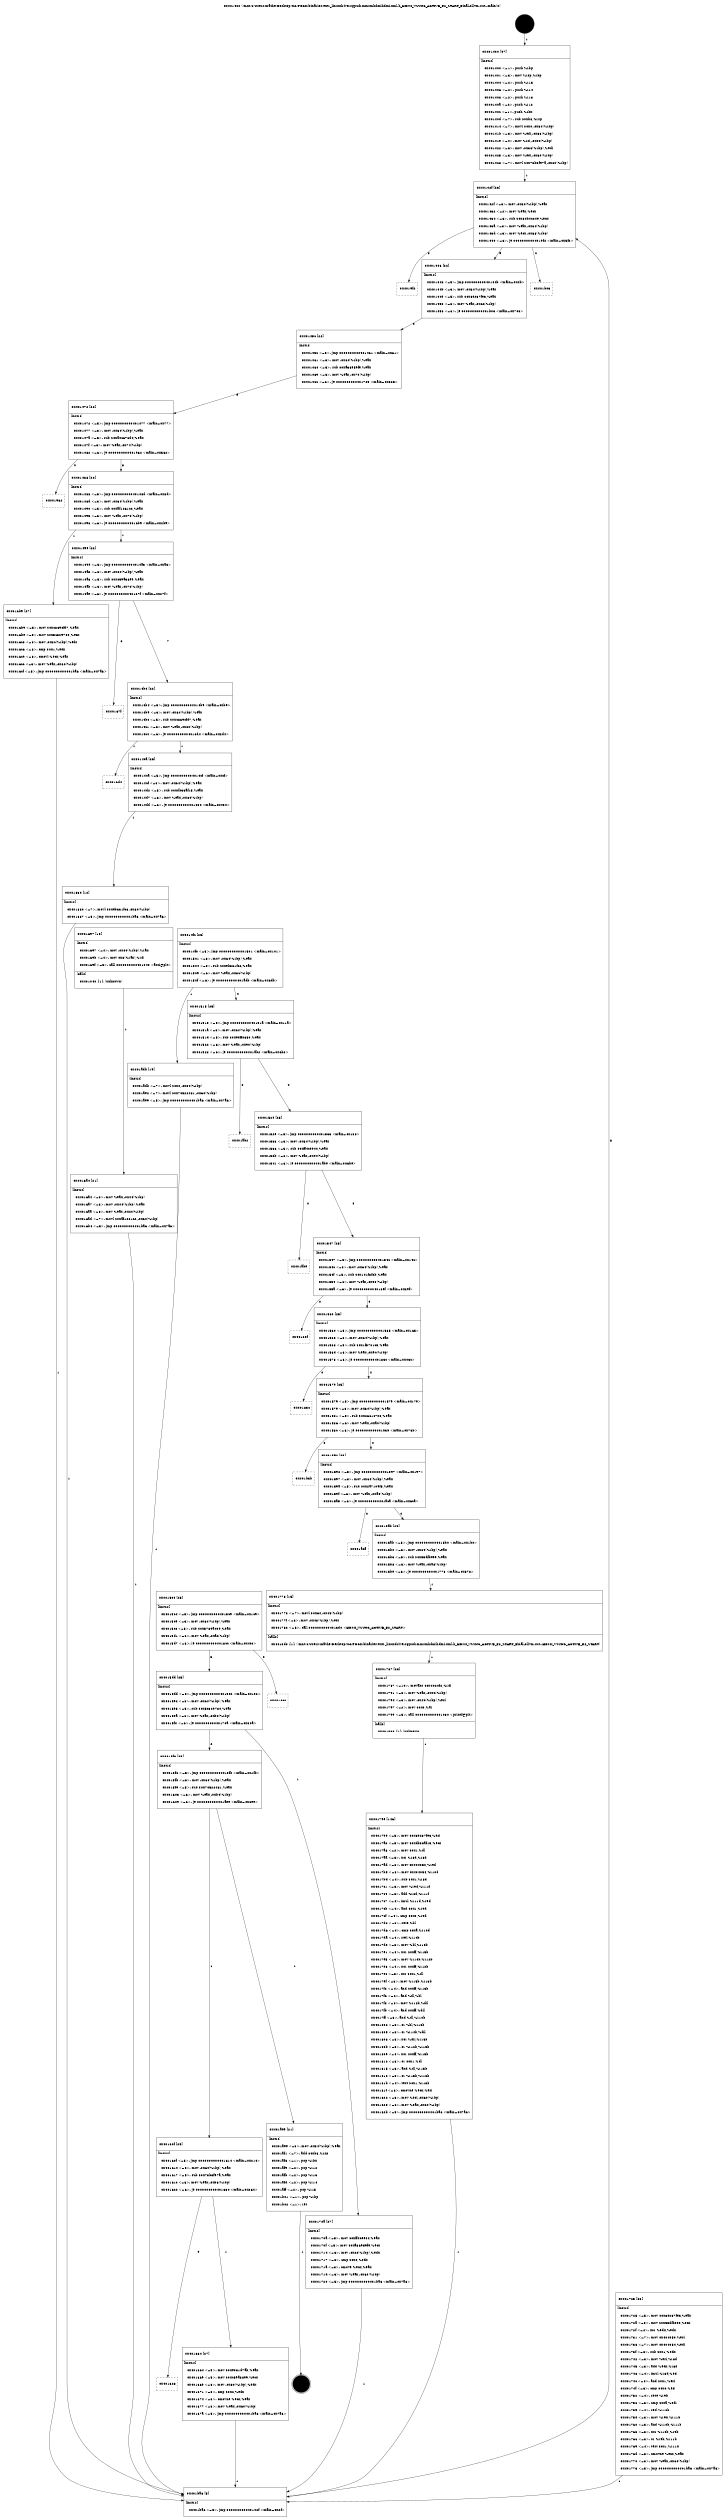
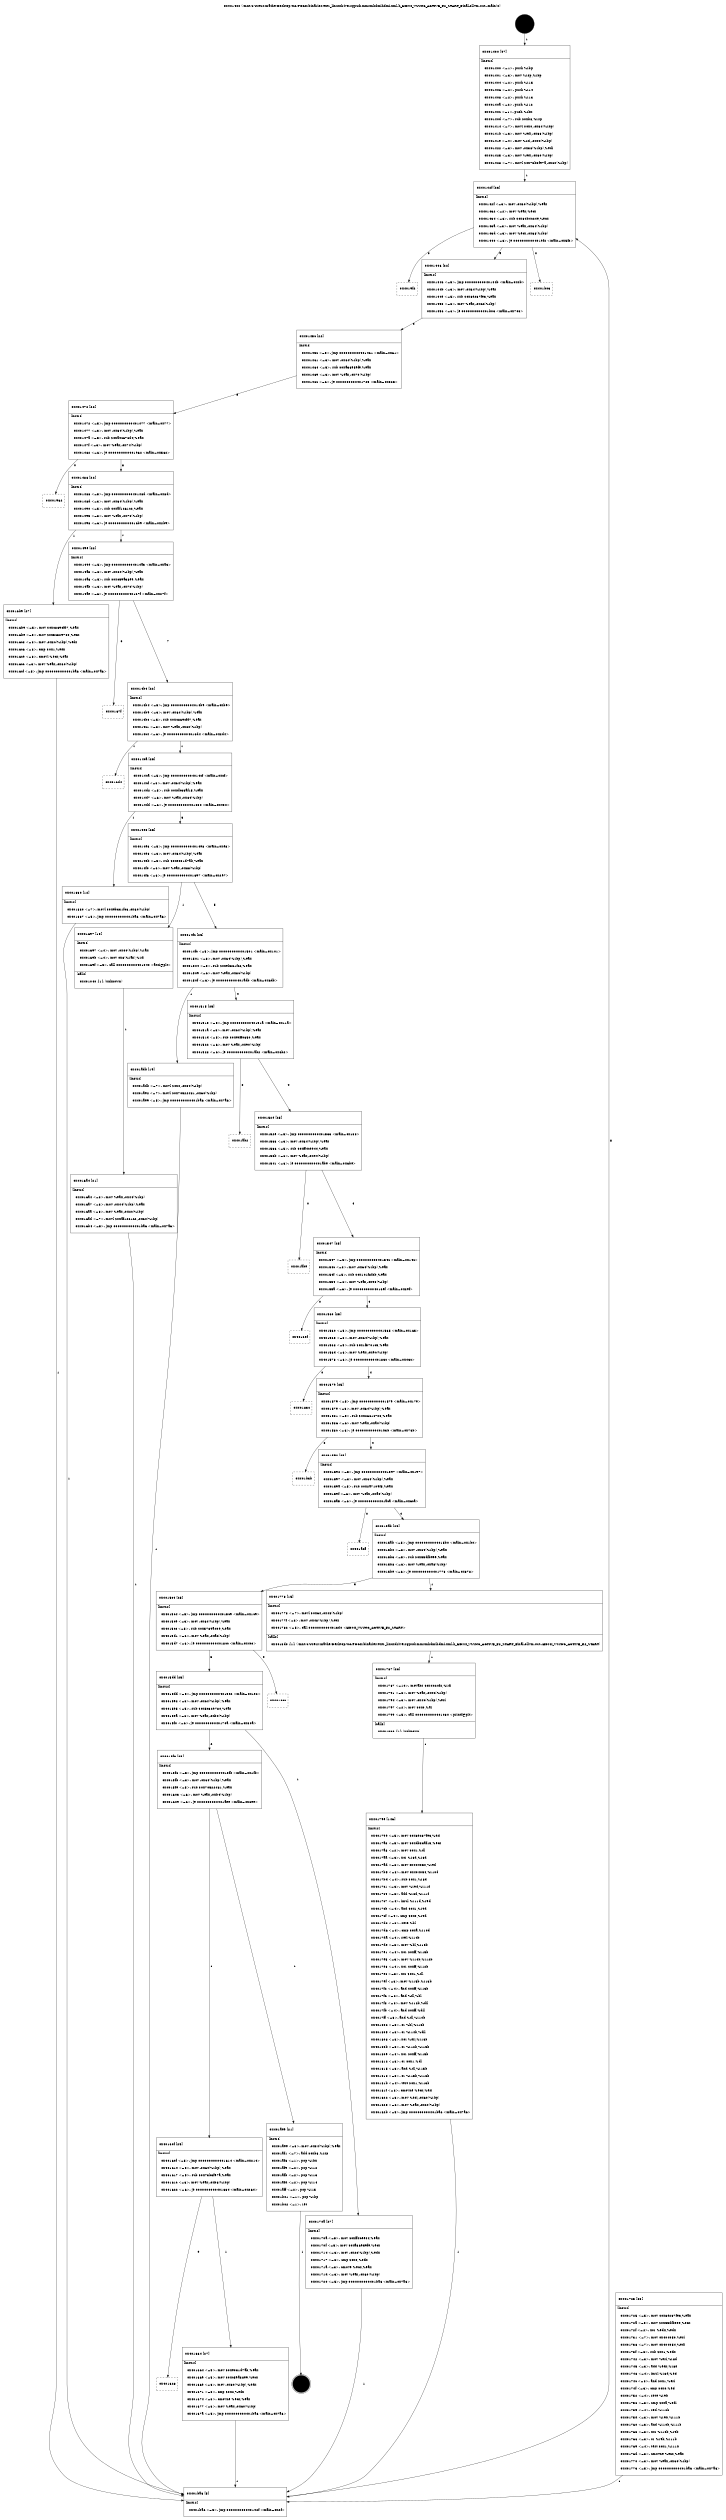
node "0x4014e3 [25]": added
edge "0x4015ab [25]" -> "0x4015c4 [25]": added, label "3"
